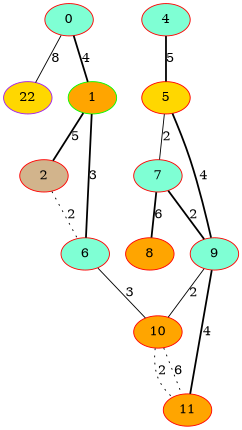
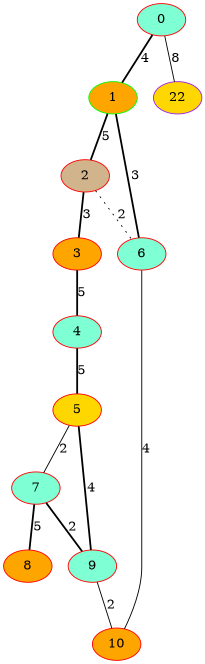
edge "7" -- "8": label "6" -> "5"
node "3": added
edge "6" -- "10": label "3" -> "4"
node "11": removed
